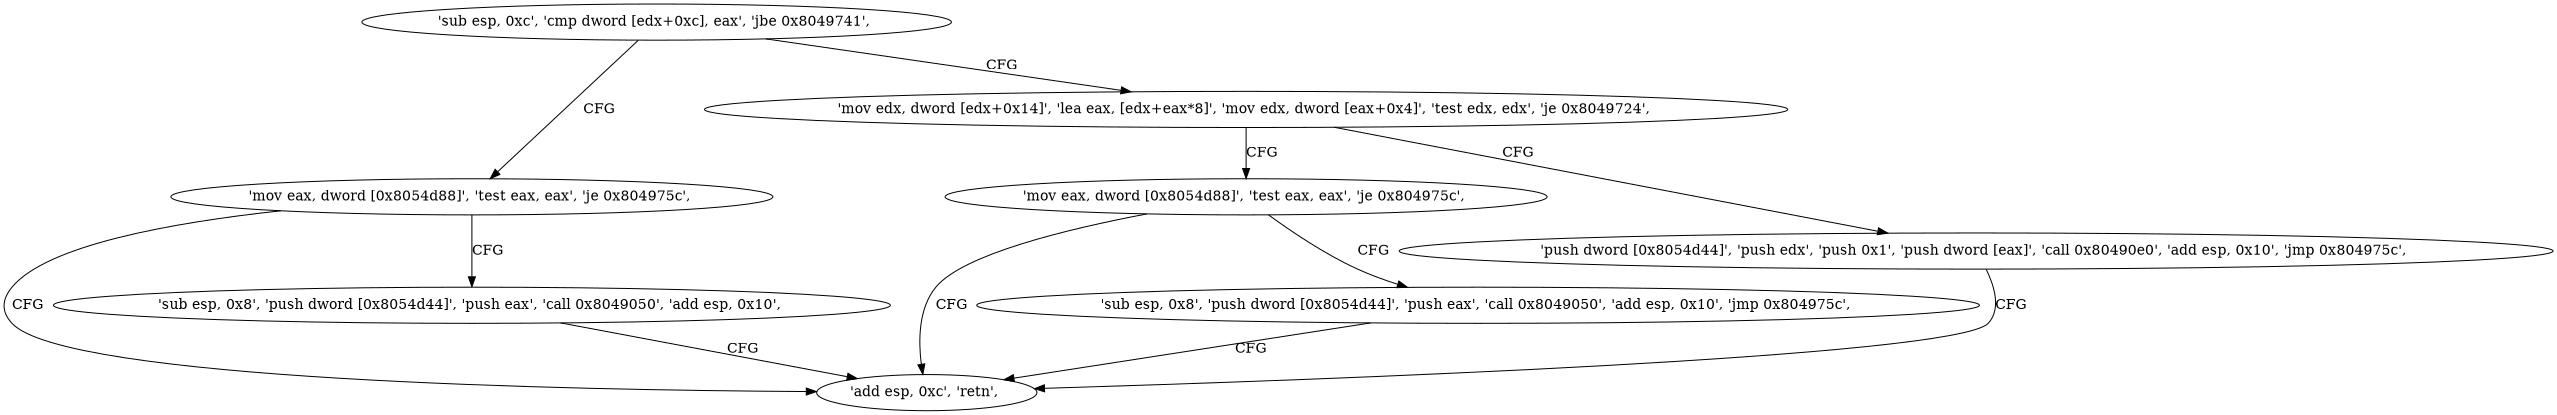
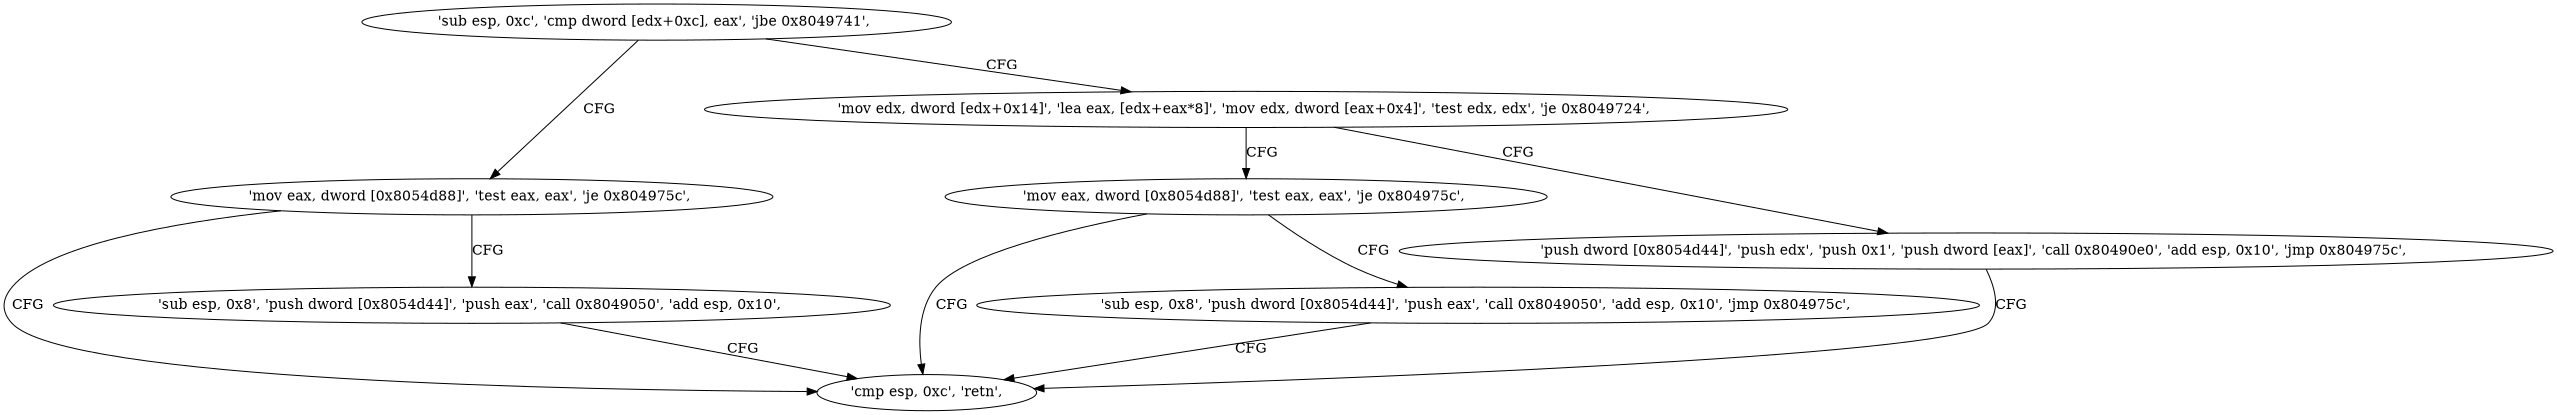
node "'add esp, 0xc', 'retn',": label "'add esp, 0xc', 'retn'," -> "'cmp esp, 0xc', 'retn',"
